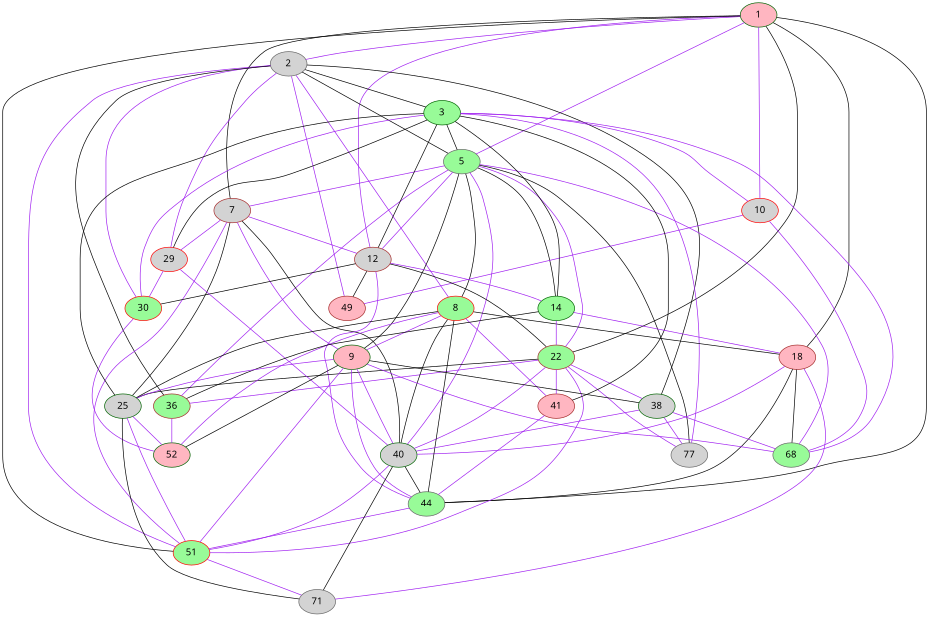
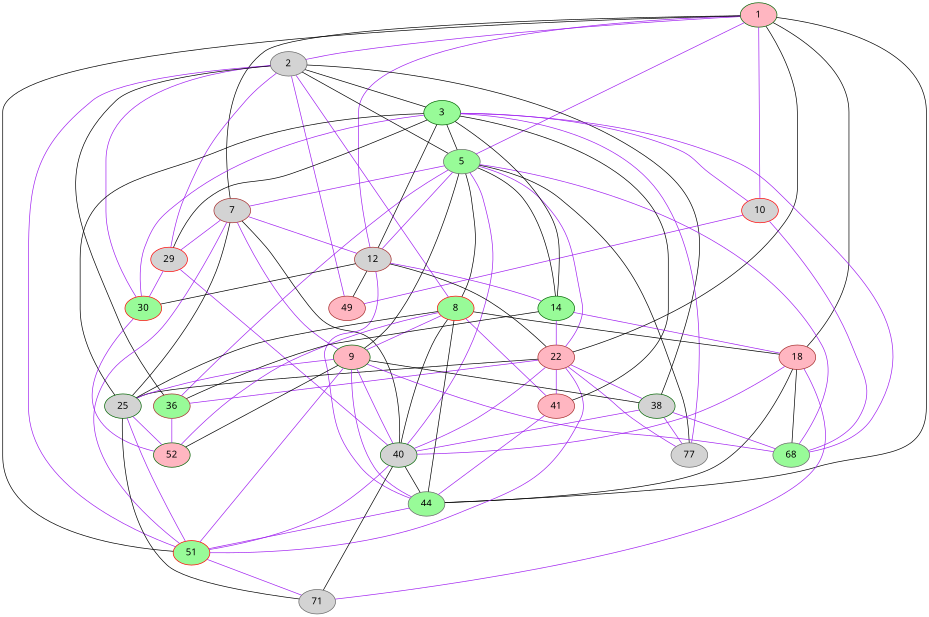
node "22": fillcolor palegreen -> lightpink
